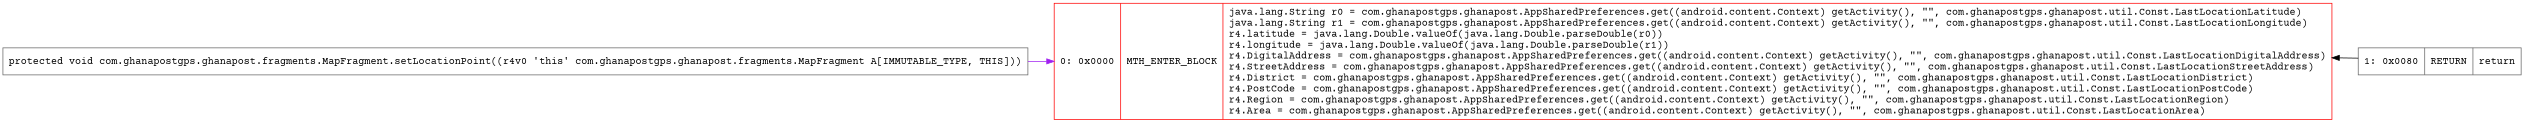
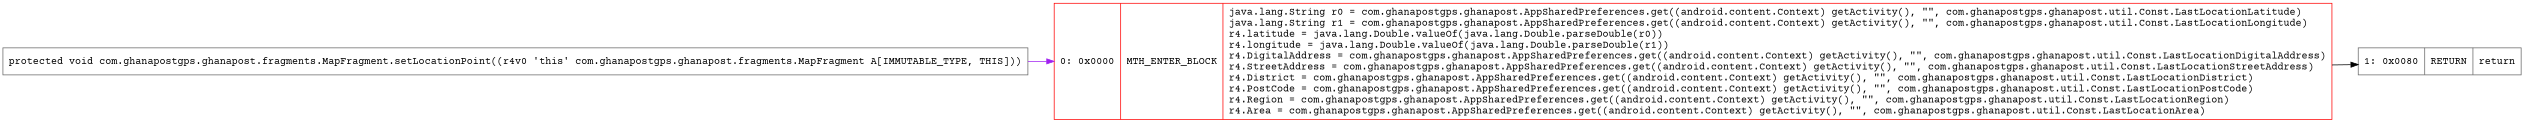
edge "1: 0x0080" -> "0: 0x0000": reversed
